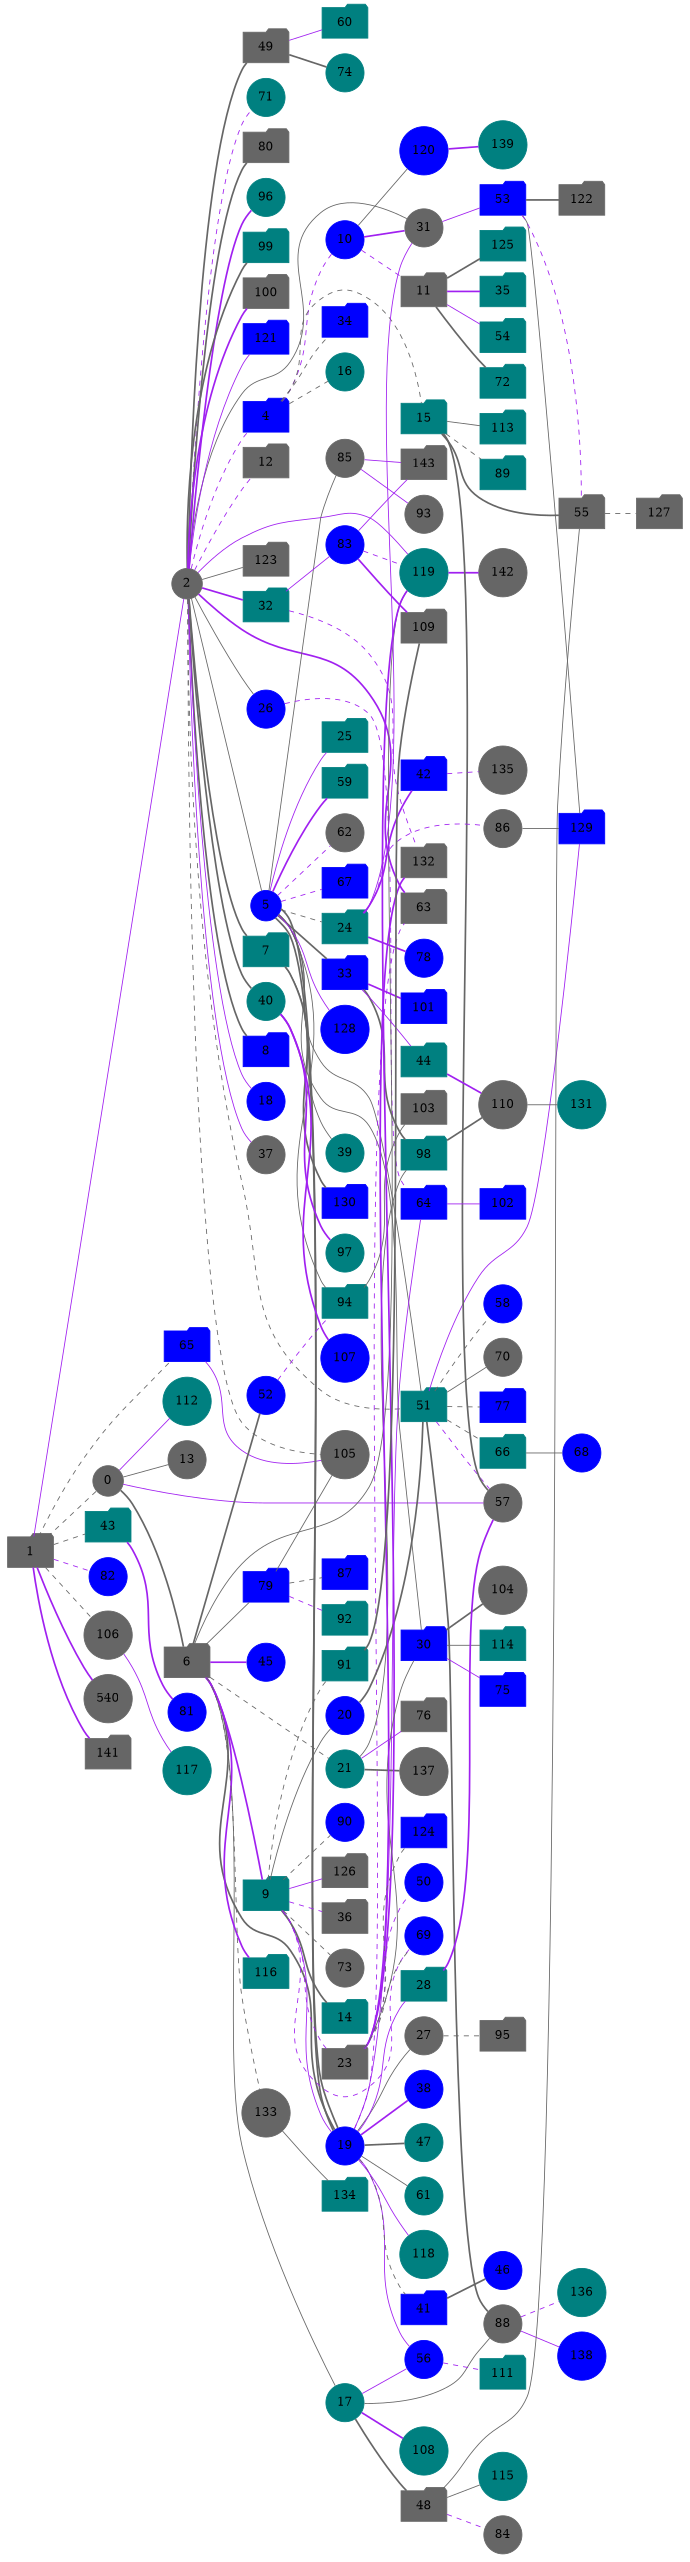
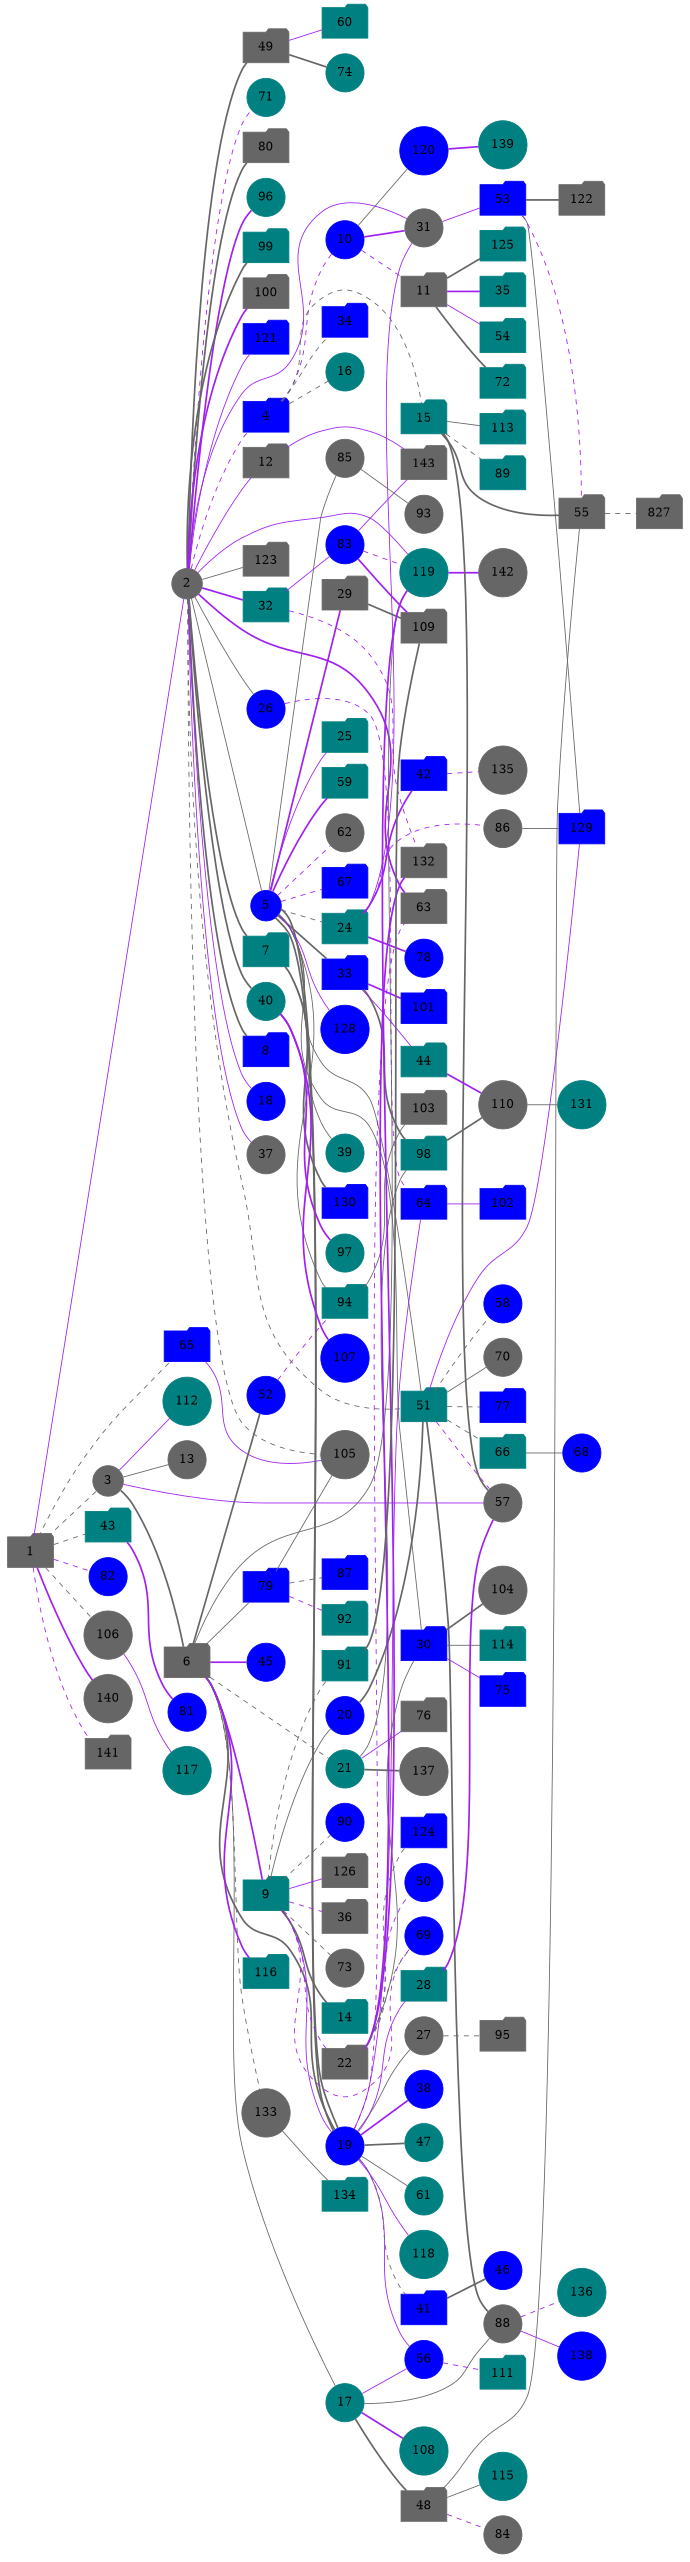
edge "31" -- "2": color gray40 -> purple
edge "85" -- "143": now "12" -- "143"
edge "85" -- "93": color purple -> gray40
node "127": label "127" -> "827"
edge "12" -- "2": style dashed -> solid
node "29": added
node "0": label "0" -> "3"
edge "1" -- "141": style bold -> dashed
node "540": label "540" -> "140"
node "23": label "23" -> "22"
